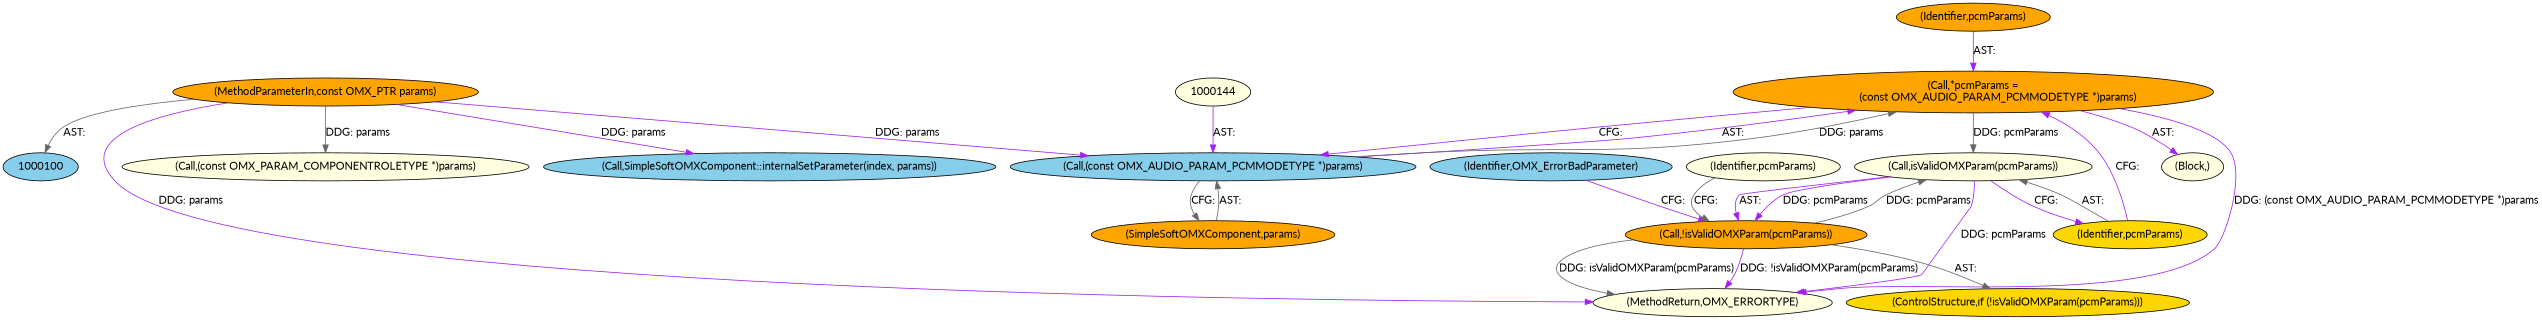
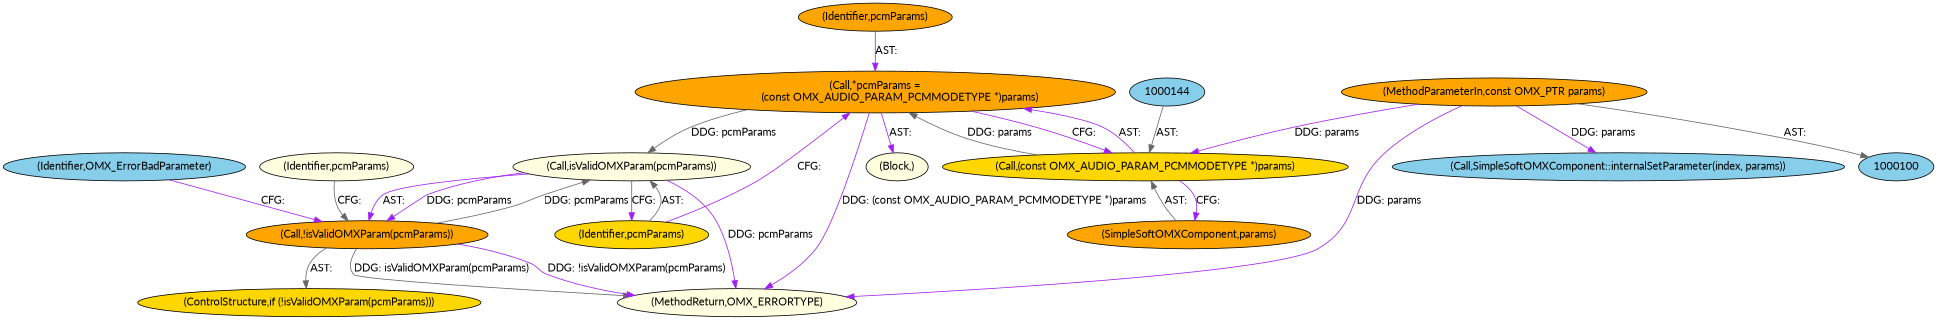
node "1000144": fillcolor lightyellow -> skyblue
edge "1000144" -> "(Call,(const OMX_AUDIO_PARAM_PCMMODETYPE *)params)": color purple -> gray40
node "(Call,(const OMX_PARAM_COMPONENTROLETYPE *)params)": removed
node "(Call,(const OMX_AUDIO_PARAM_PCMMODETYPE *)params)": fillcolor skyblue -> gold
edge "(Call,(const OMX_AUDIO_PARAM_PCMMODETYPE *)params)" -> "(SimpleSoftOMXComponent,params)": color gray40 -> purple
